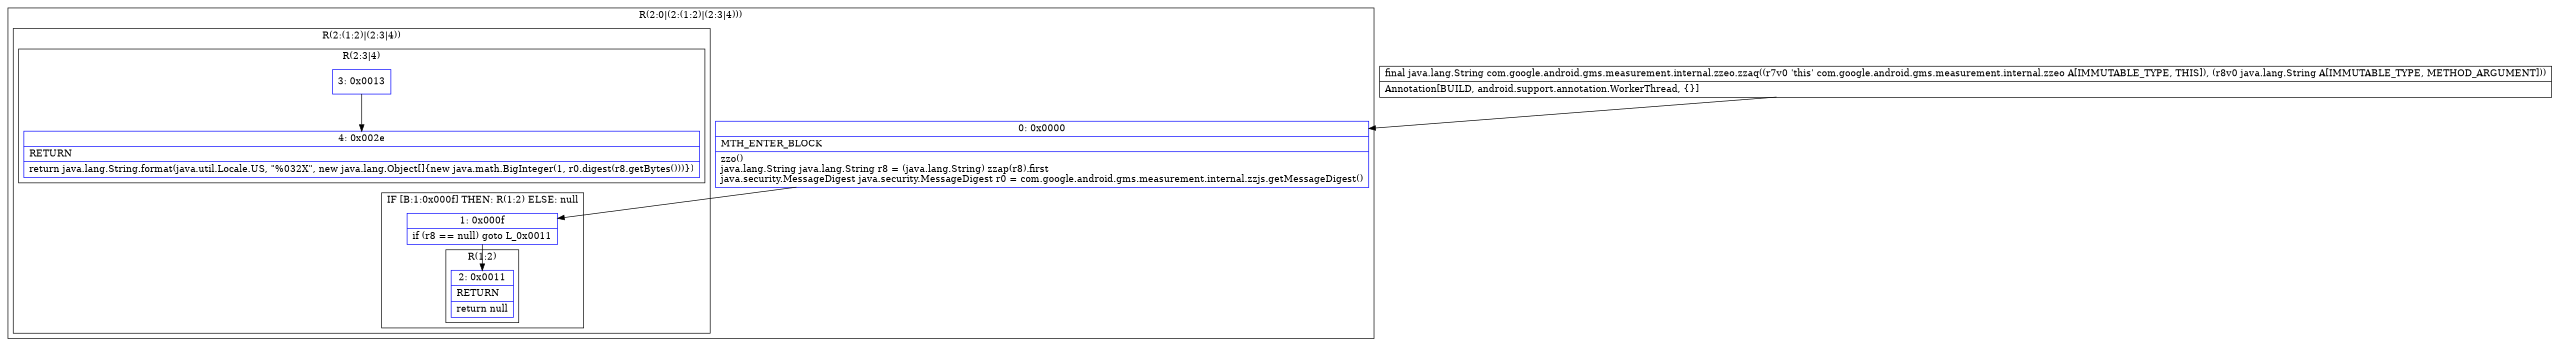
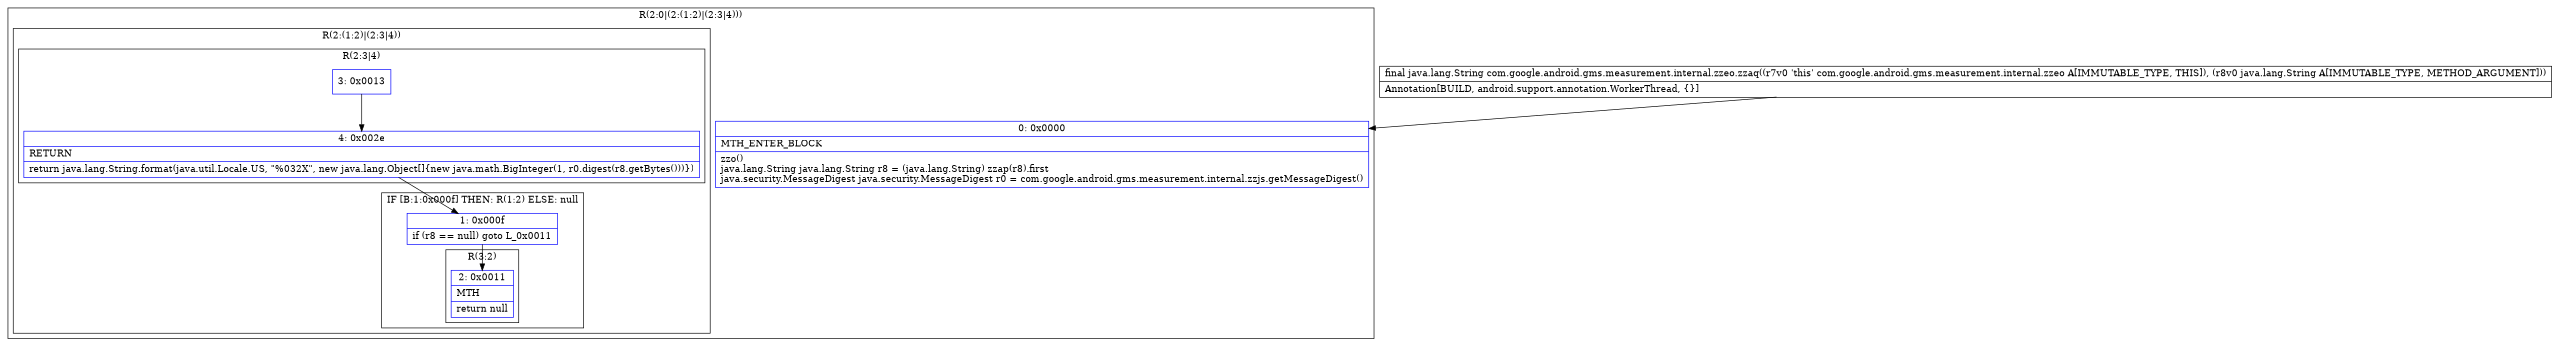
edge "0: 0x0000" -> "1: 0x000f": now "4: 0x002e" -> "1: 0x000f"
cluster "R(1:2)": label "R(1:2)" -> "R(3:2)"
node "2: 0x0011": text "RETURN" -> "MTH"
